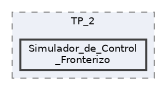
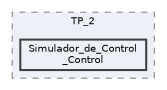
node "Simulador_de_Control _Fronterizo": label "Simulador_de_Control _Fronterizo" -> "Simulador_de_Control _Control"
